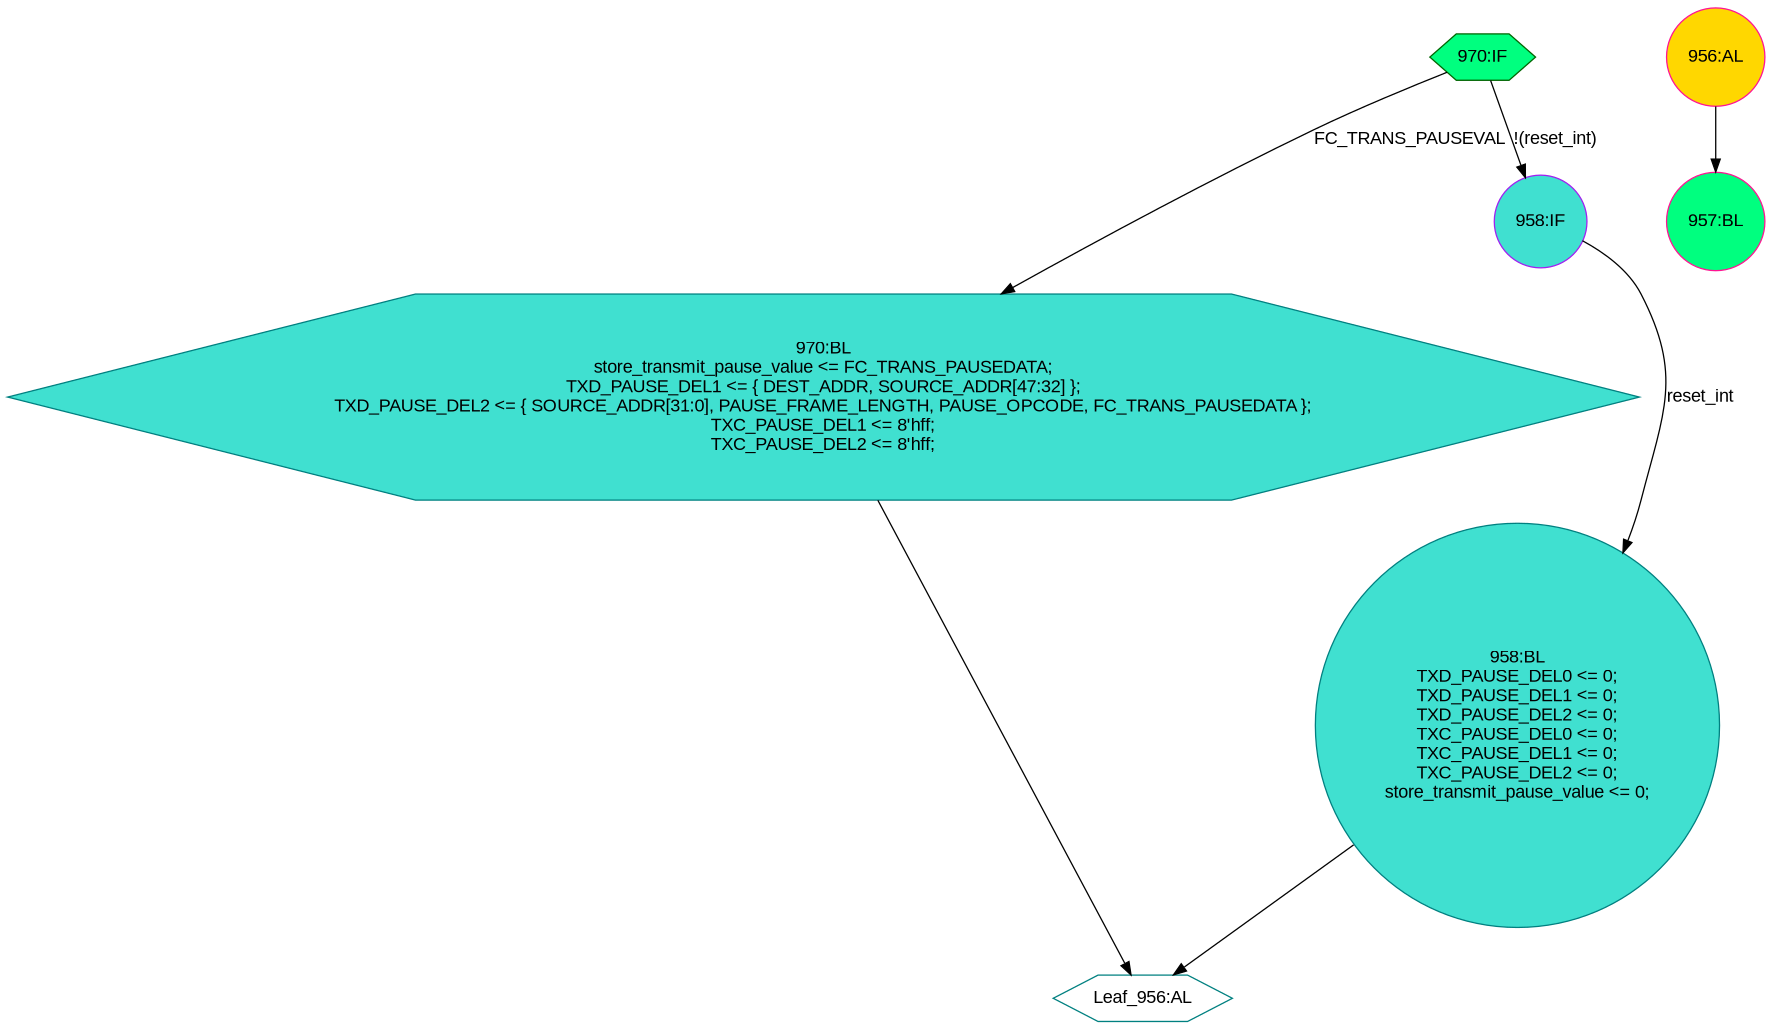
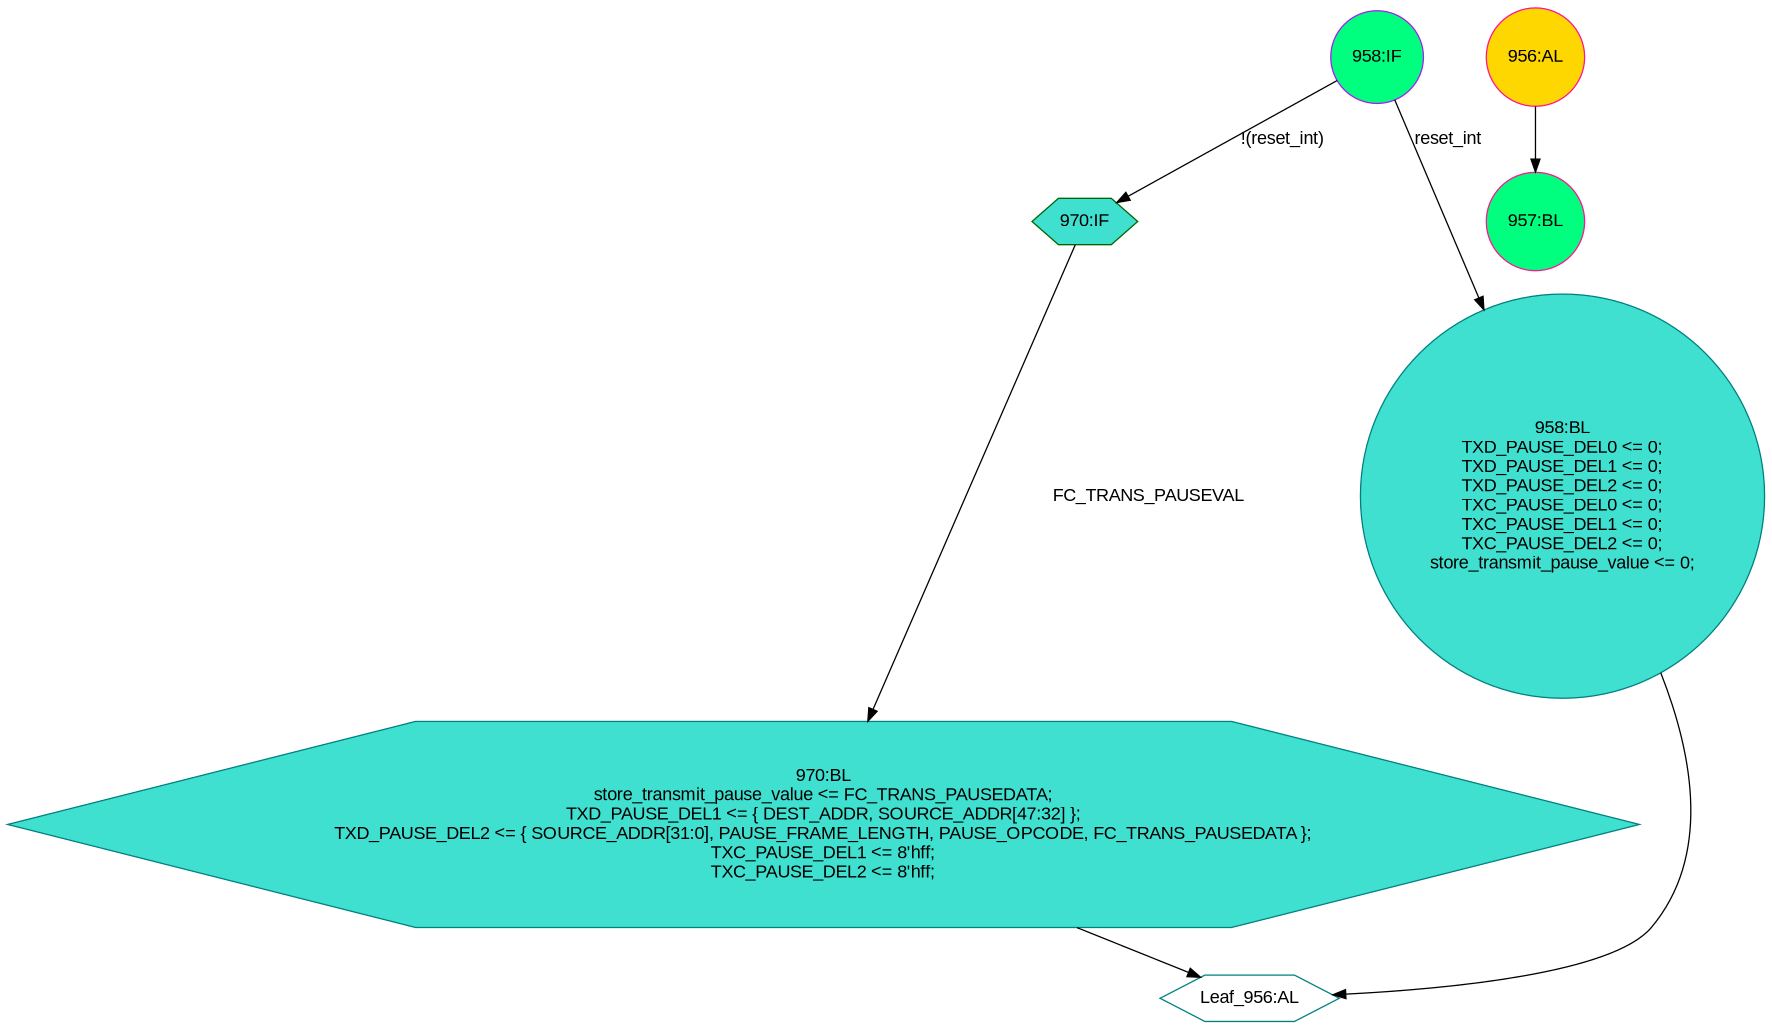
node "970:IF": fillcolor springgreen -> turquoise
edge "970:IF" -> "958:IF": reversed
node "958:IF": fillcolor turquoise -> springgreen
